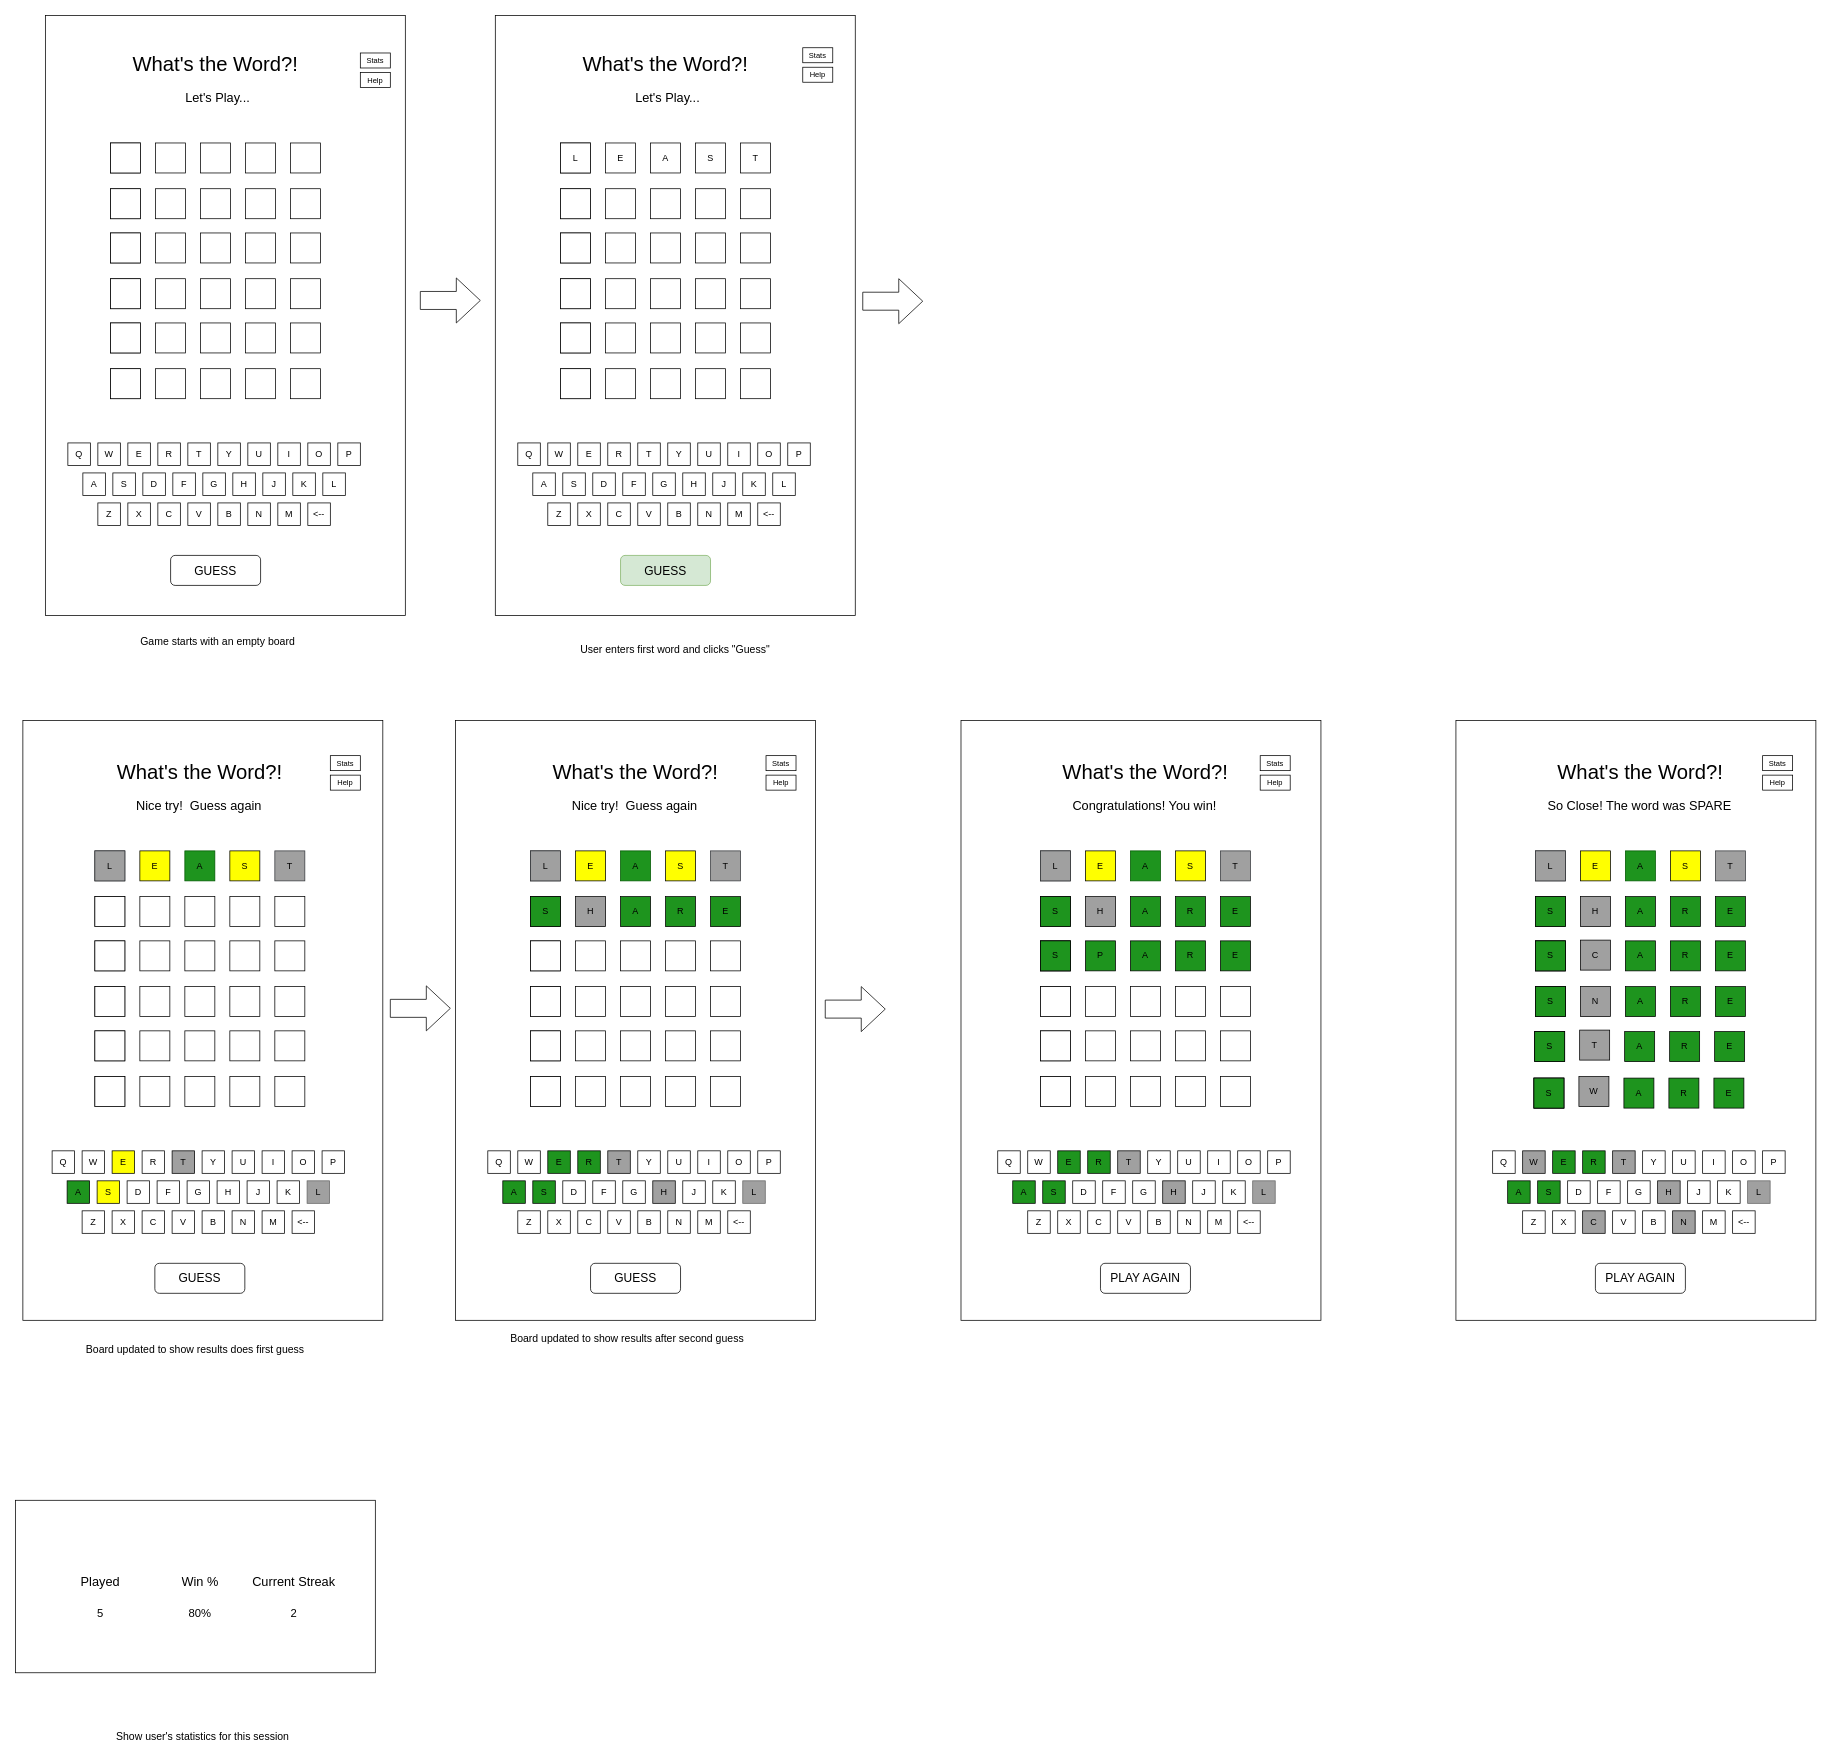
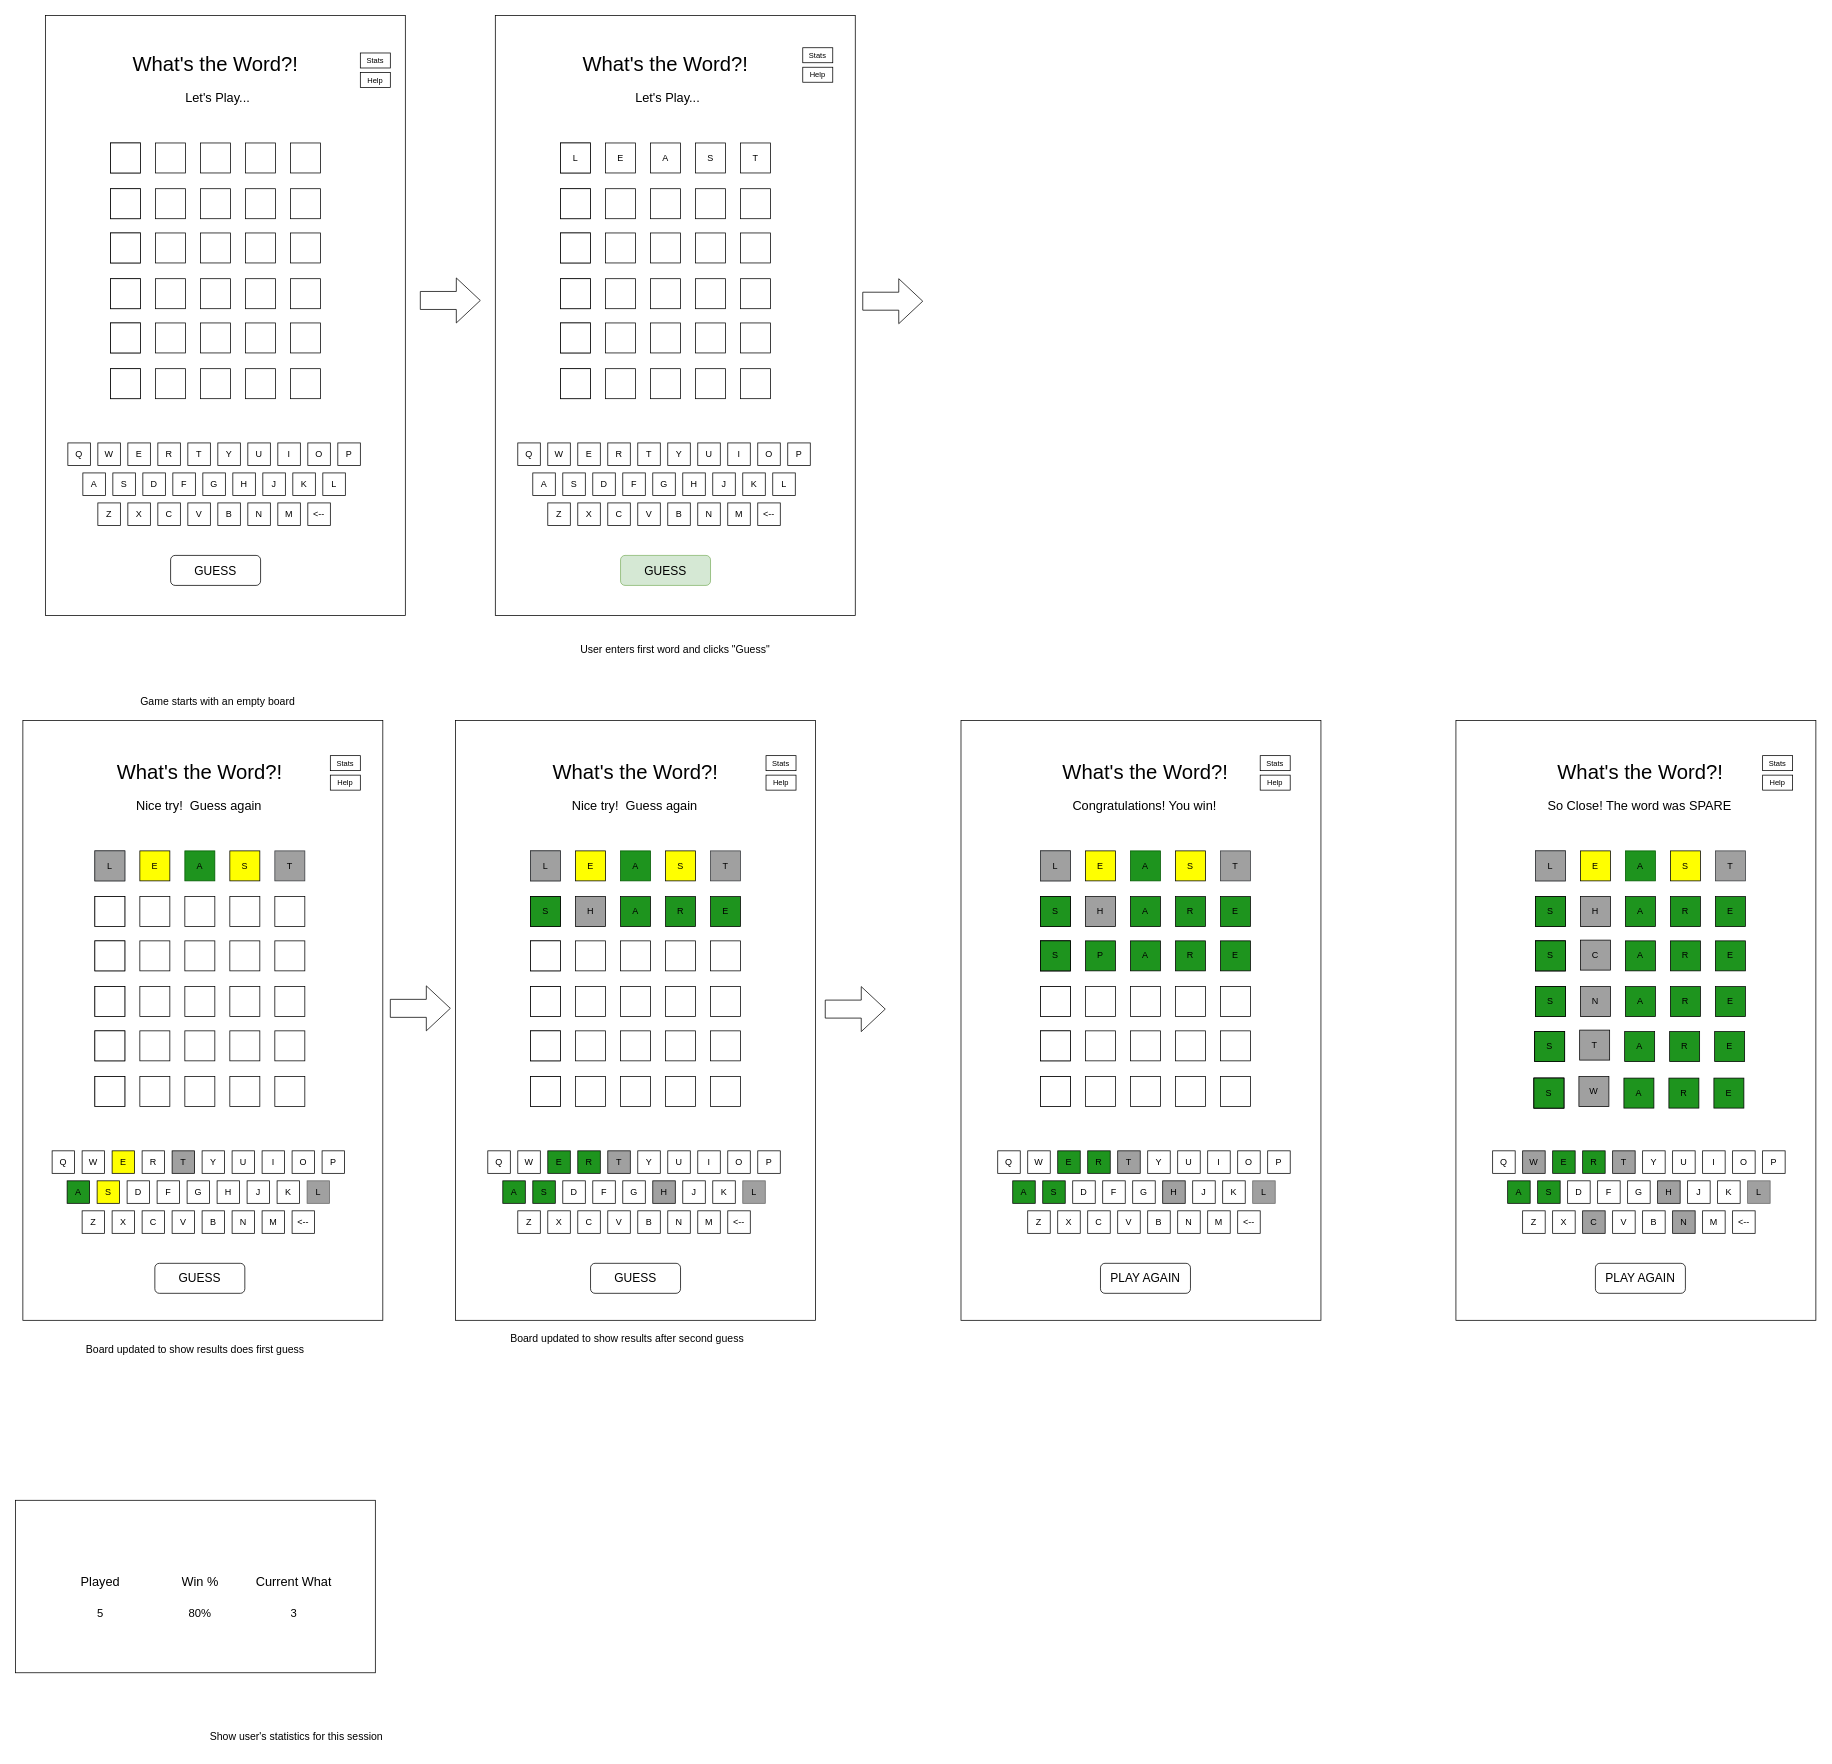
node "Game starts with an empty board": moved (218, 642) -> (218, 702)
node "Current Streak": label "Current Streak" -> "Current What"
node "2": label "2" -> "3"
node "Show user's statistics for this session": moved (203, 1737) -> (297, 1737)
